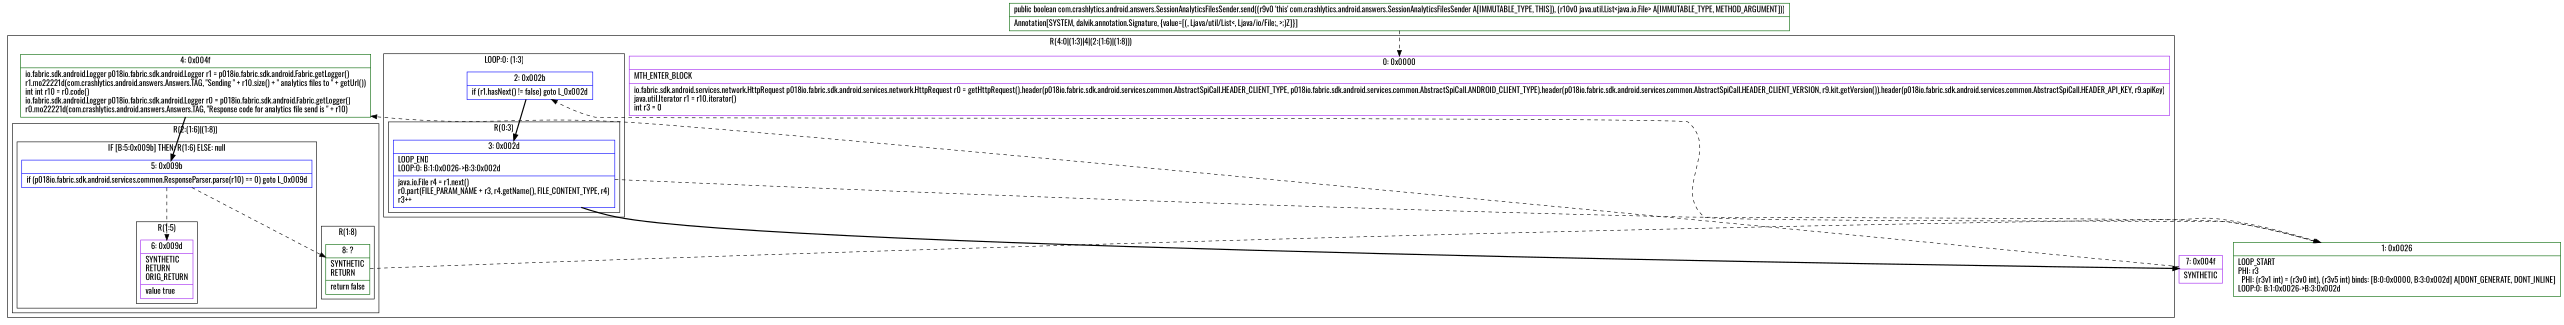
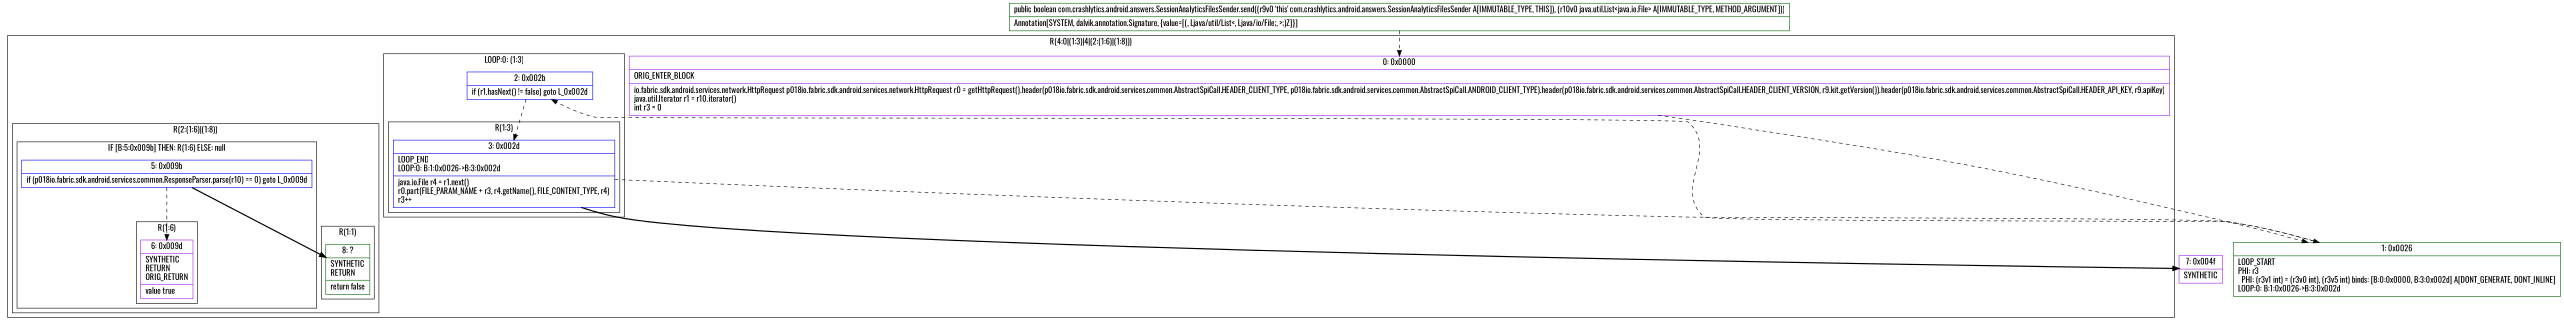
node "0: 0x0000": text "MTH_ENTER_BLOCK" -> "ORIG_ENTER_BLOCK"
node "4: 0x004f": removed
edge "2: 0x002b" -> "3: 0x002d": style bold -> dashed
cluster "R(0:3)": label "R(0:3)" -> "R(1:3)"
edge "5: 0x009b" -> "8: ?": style dashed -> bold
cluster "R(1:5)": label "R(1:5)" -> "R(1:6)"
cluster "R(1:8)": label "R(1:8)" -> "R(1:1)"
edge "8: ?" -> "1: 0x0026": now "0: 0x0000" -> "1: 0x0026"
